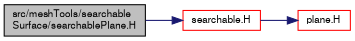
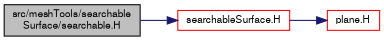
node "src/meshTools/searchable Surface/searchablePlane.H": label "src/meshTools/searchable Surface/searchablePlane.H" -> "src/meshTools/searchable Surface/searchable.H"
node "searchable.H": label "searchable.H" -> "searchableSurface.H"
